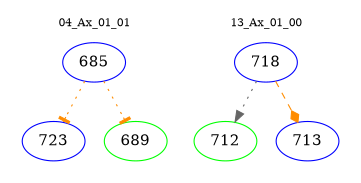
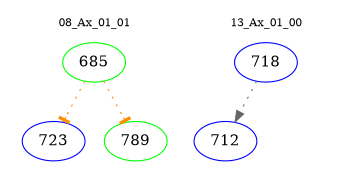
cluster "04_Ax_01_01": label "04_Ax_01_01" -> "08_Ax_01_01"
node "685": color blue -> green
node "689": label "689" -> "789"
node "712": color green -> blue
node "713": removed
